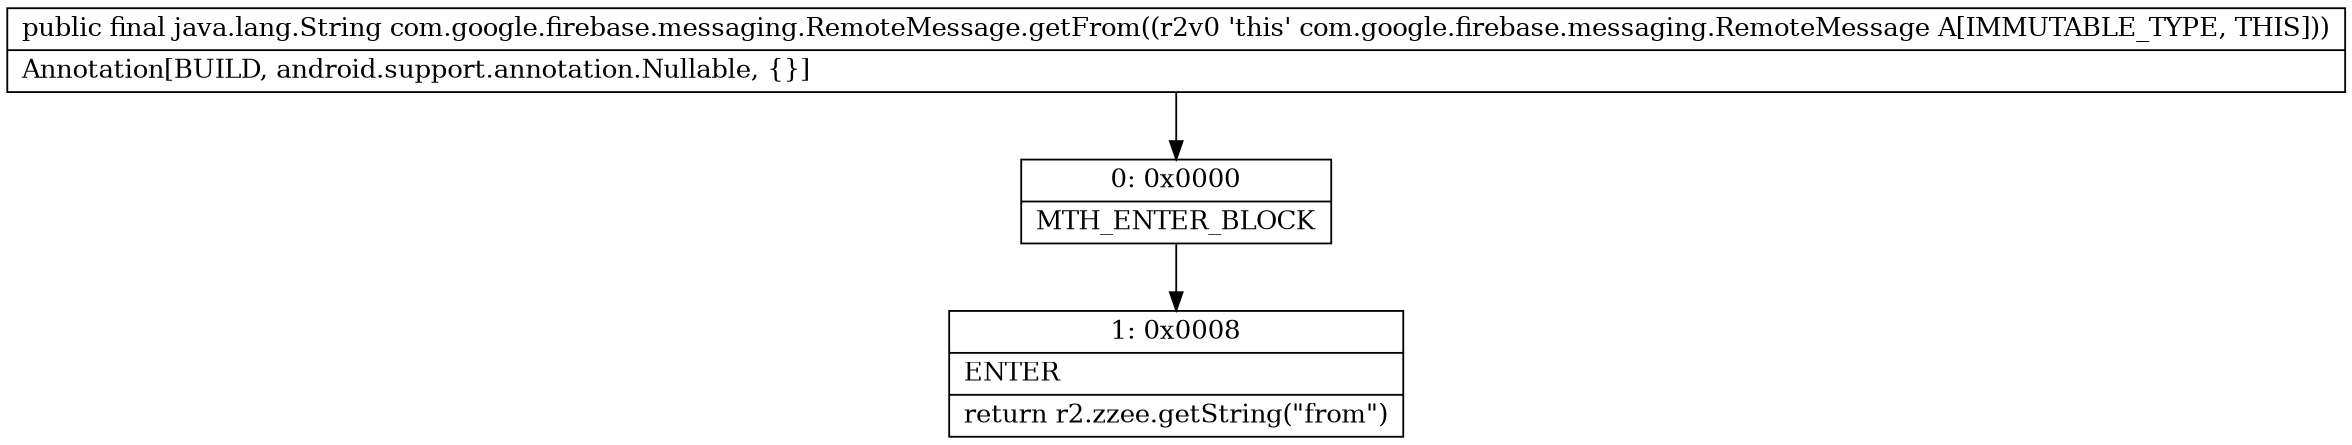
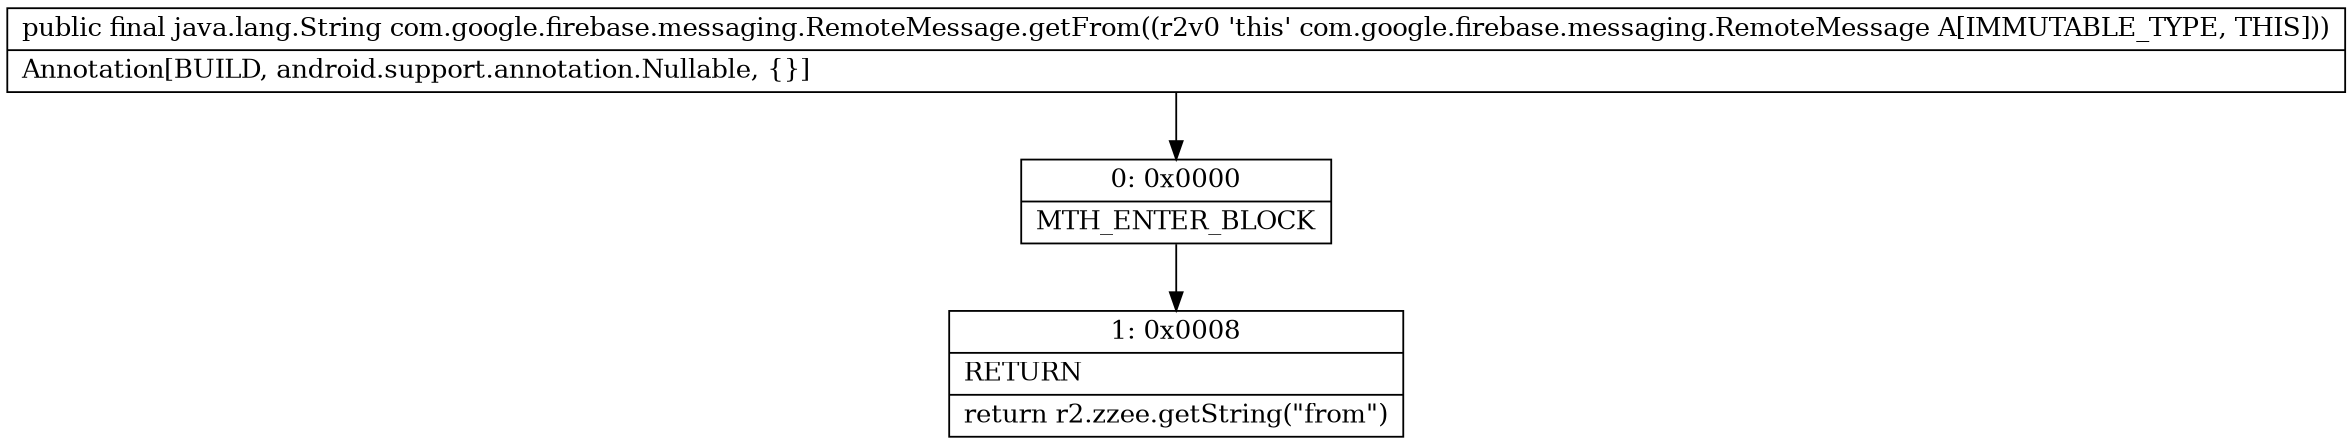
node "1: 0x0008": text "ENTER" -> "RETURN"
